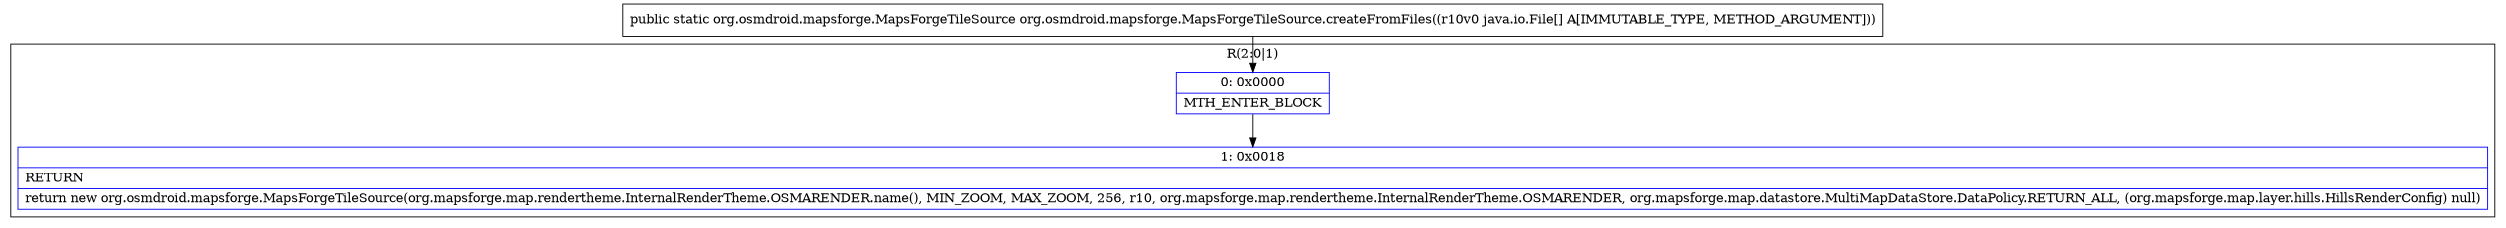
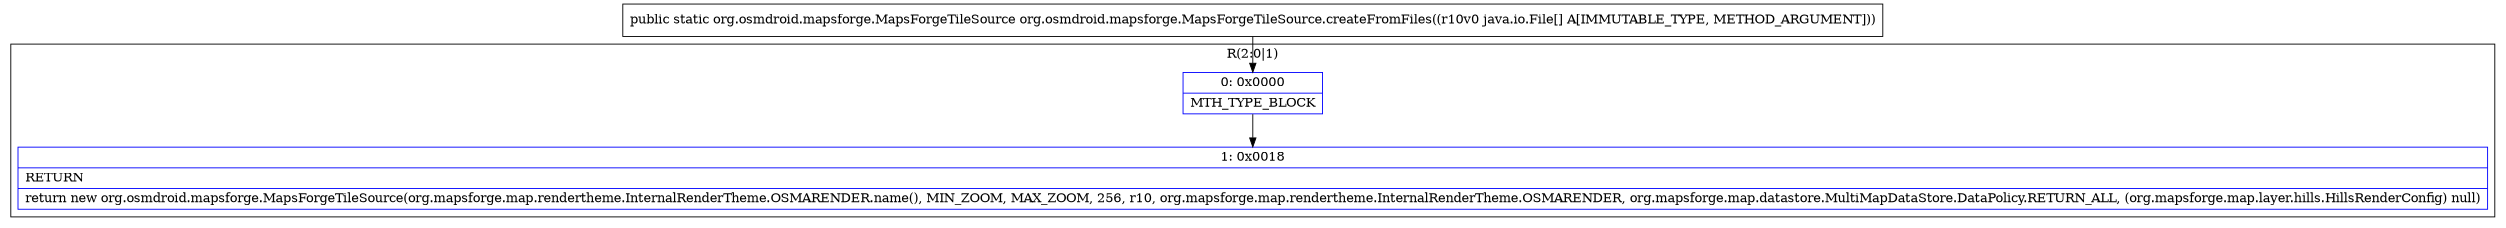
node "0: 0x0000": text "MTH_ENTER_BLOCK" -> "MTH_TYPE_BLOCK"
